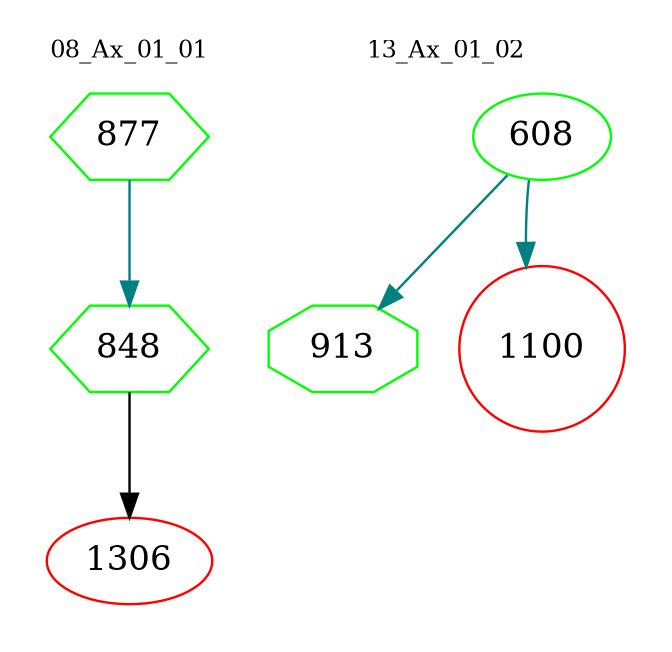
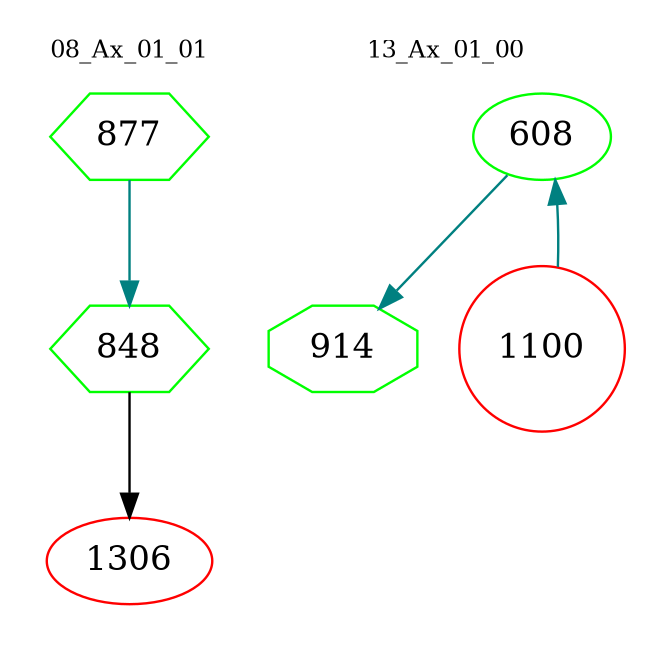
cluster "13_Ax_01_02": label "13_Ax_01_02" -> "13_Ax_01_00"
edge "608" -> "1100": reversed
node "913": label "913" -> "914"
